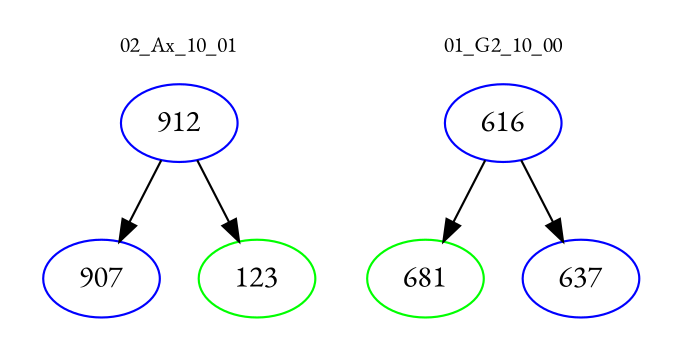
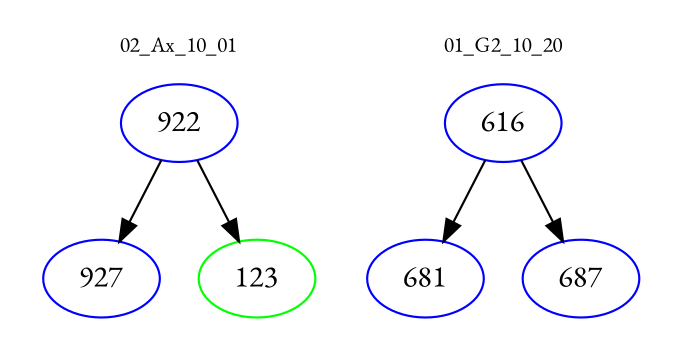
cluster "01_G2_10_00": label "01_G2_10_00" -> "01_G2_10_20"
node "912": label "912" -> "922"
node "907": label "907" -> "927"
node "681": color green -> blue
node "637": label "637" -> "687"
